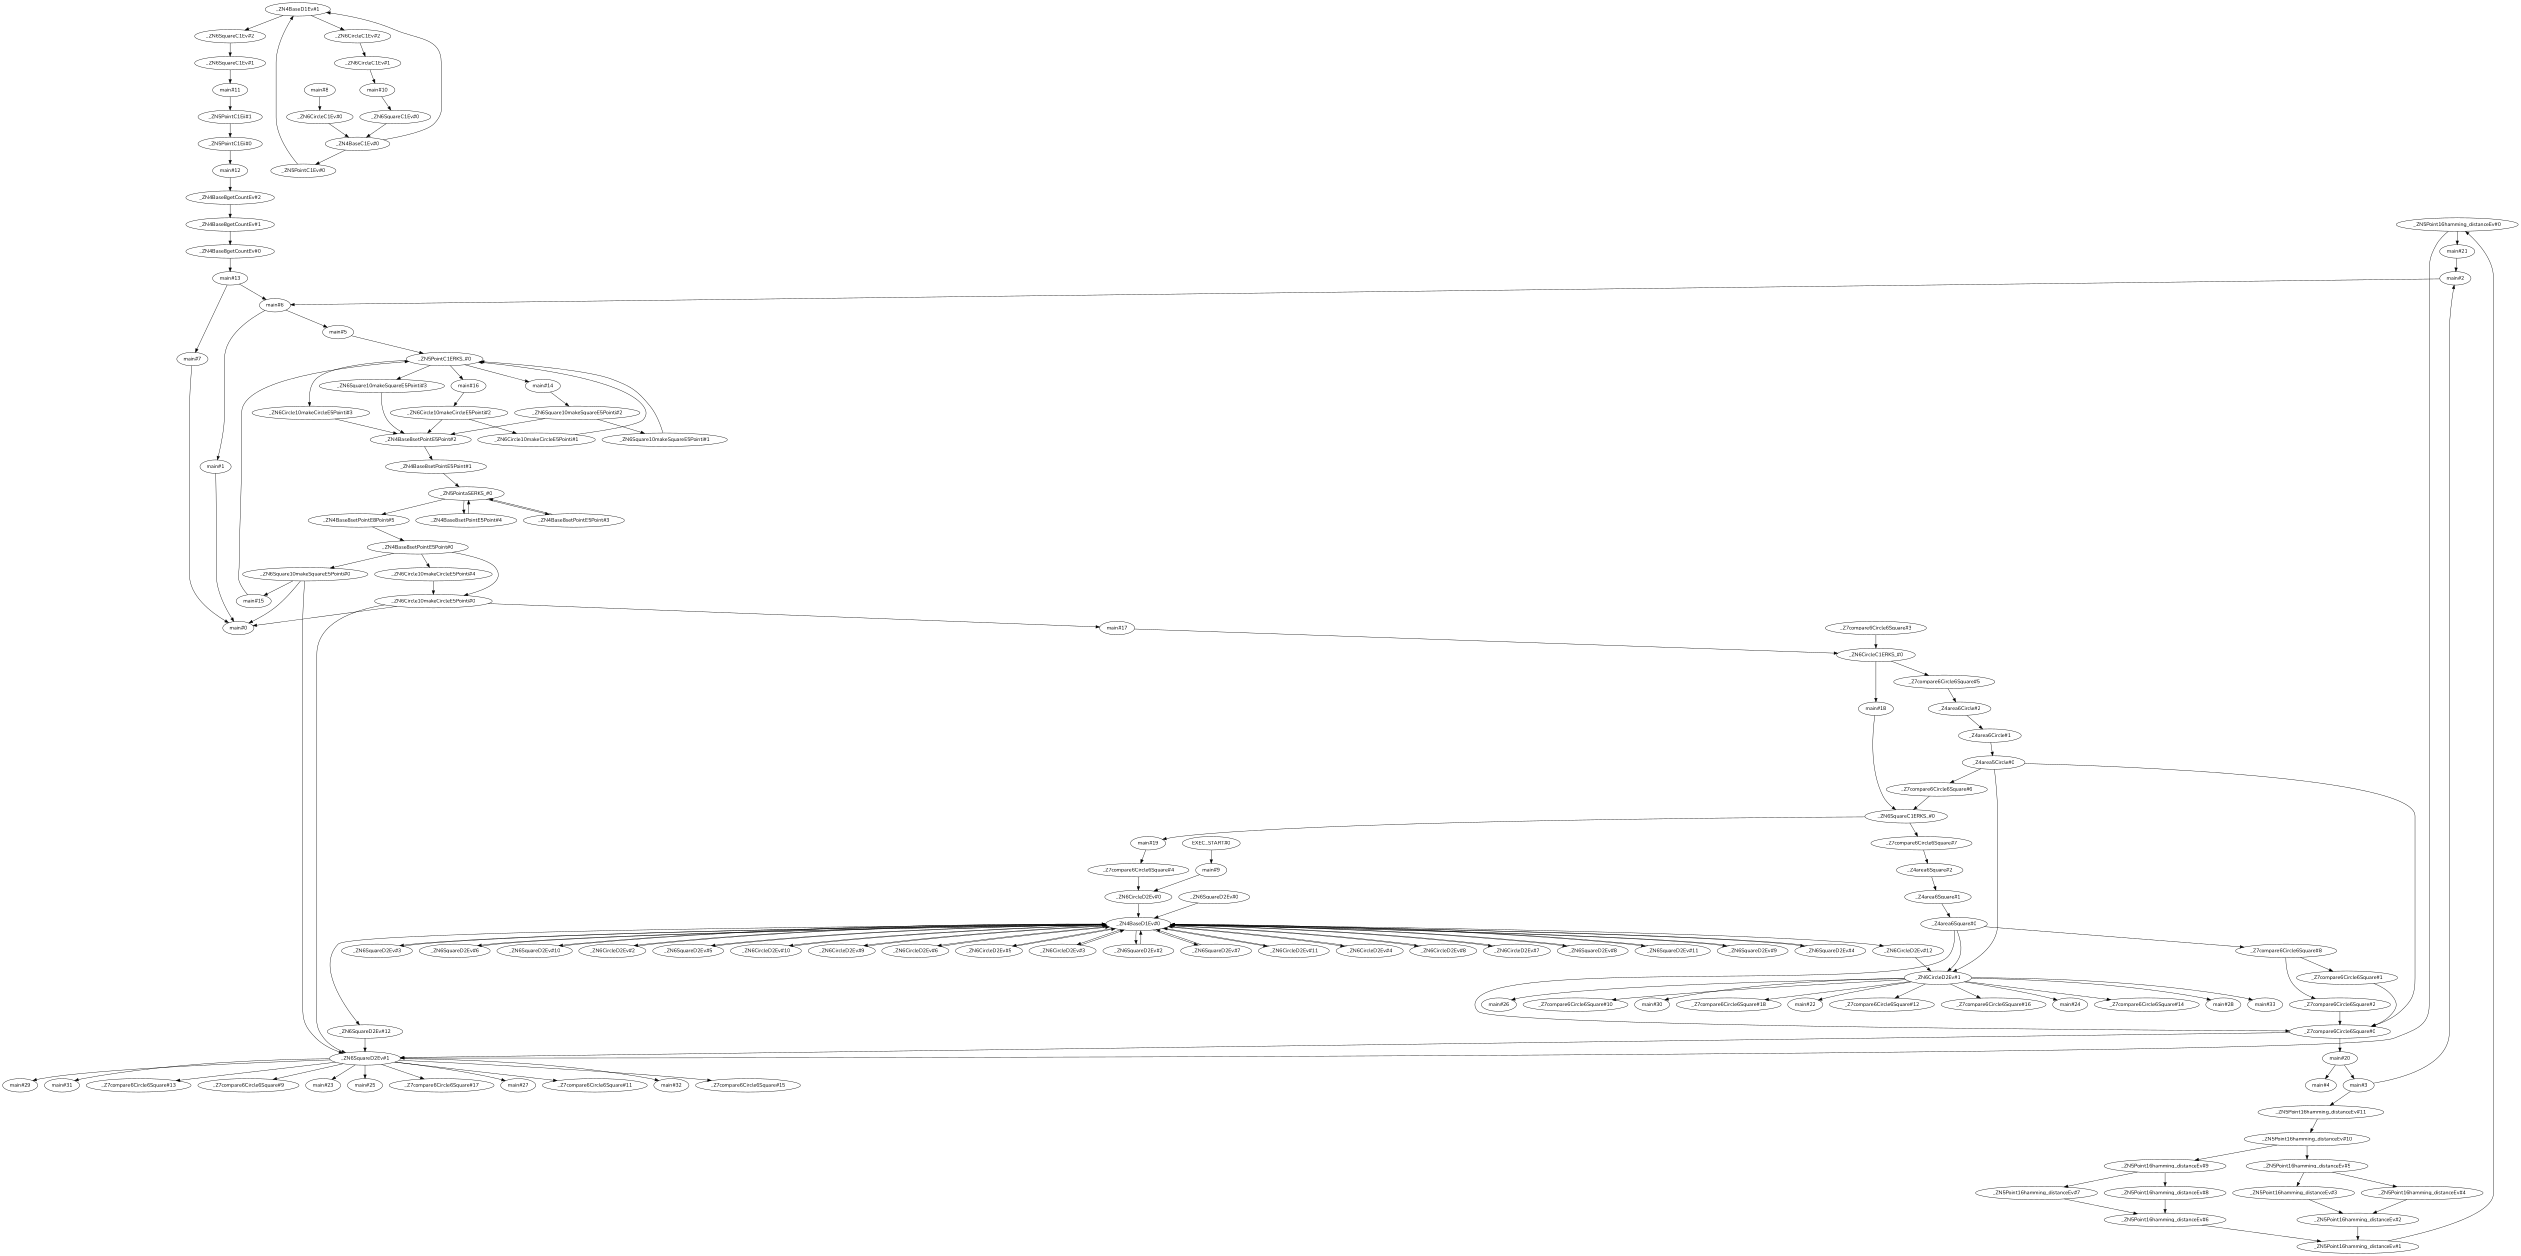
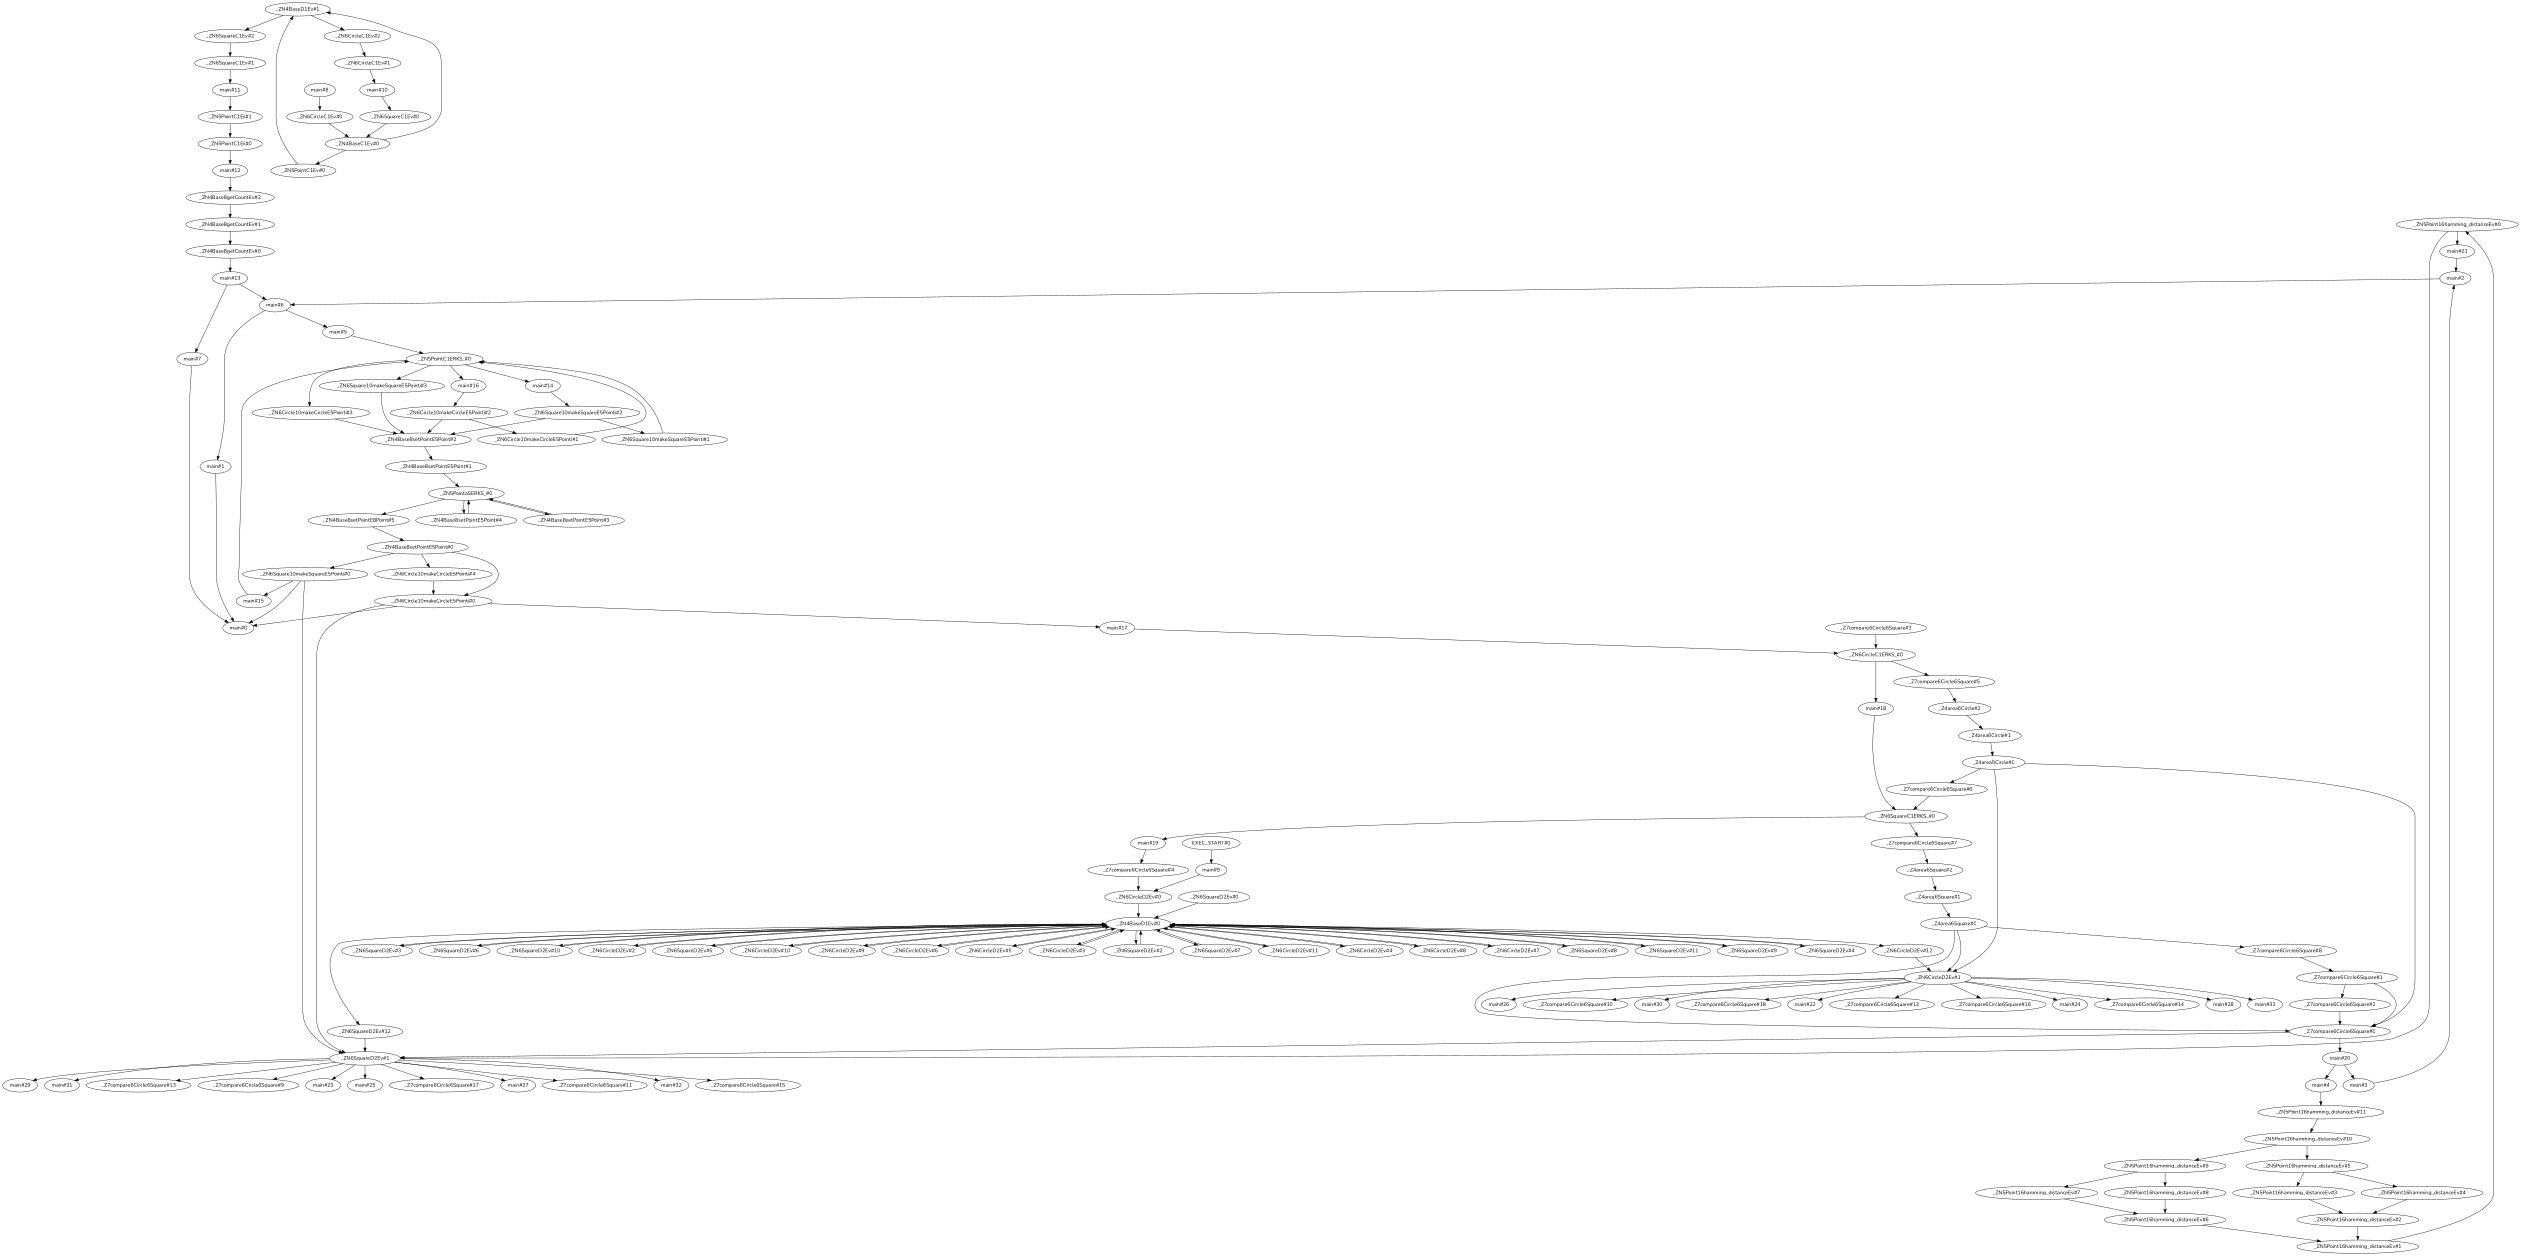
edge "_Z7compare6Circle6Square#8" -> "_Z7compare6Circle6Square#2": now "_Z7compare6Circle6Square#1" -> "_Z7compare6Circle6Square#2"
edge "main#3" -> "_ZN5Point16hamming_distanceEv#11": now "main#4" -> "_ZN5Point16hamming_distanceEv#11"
